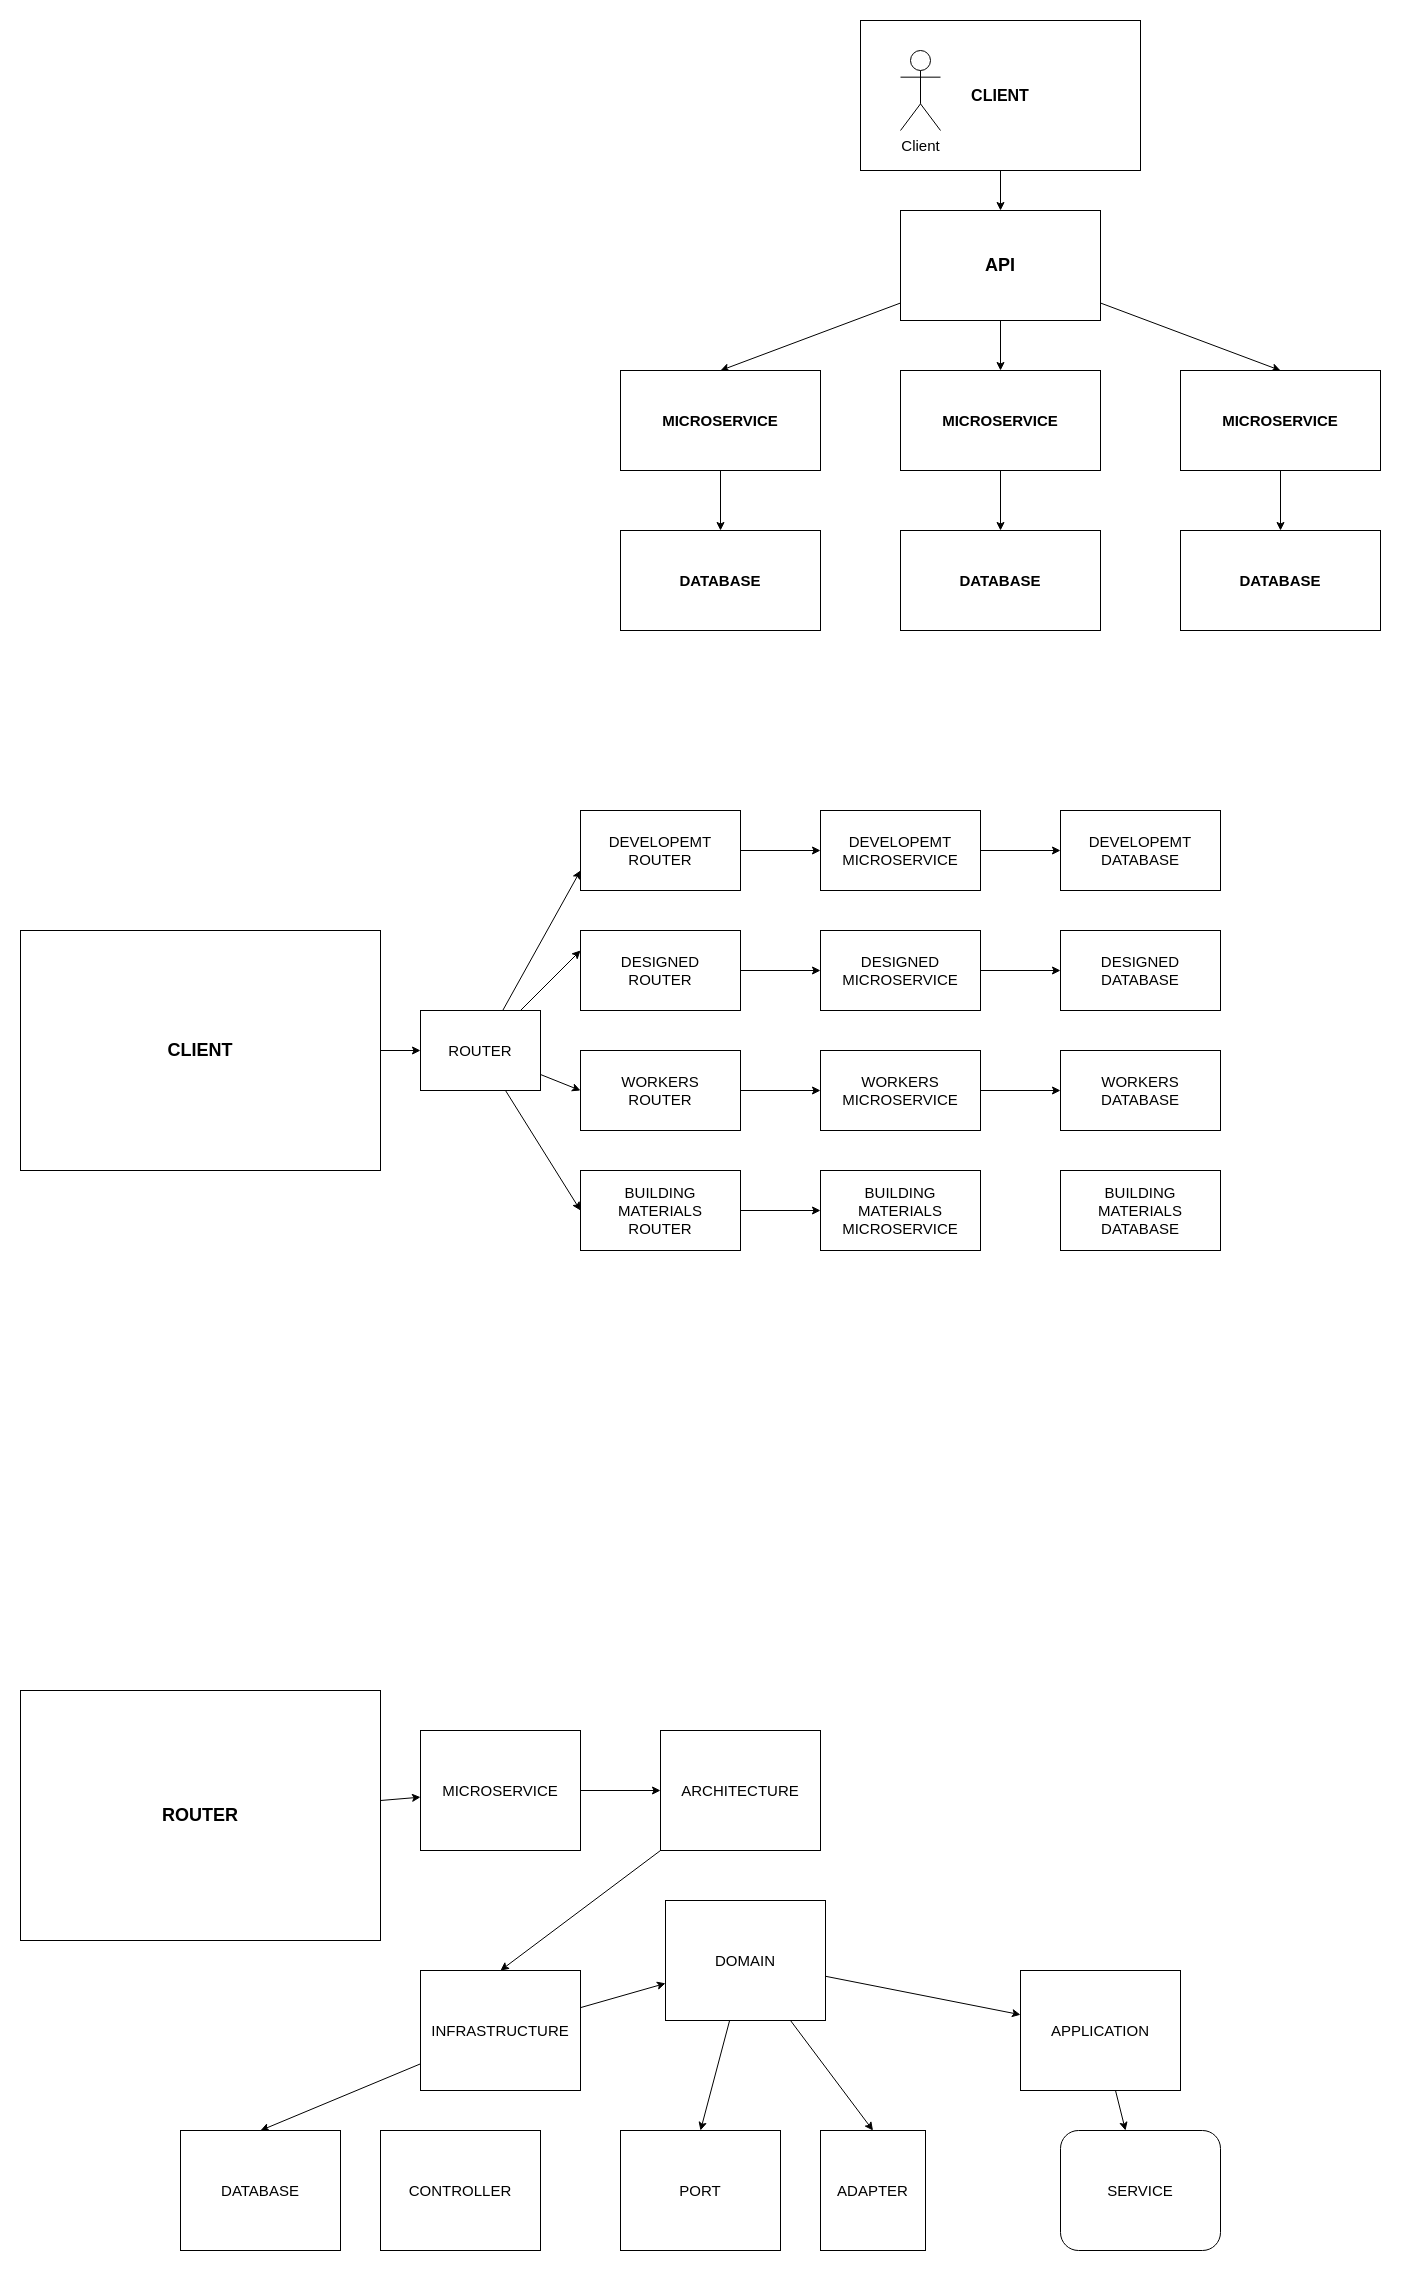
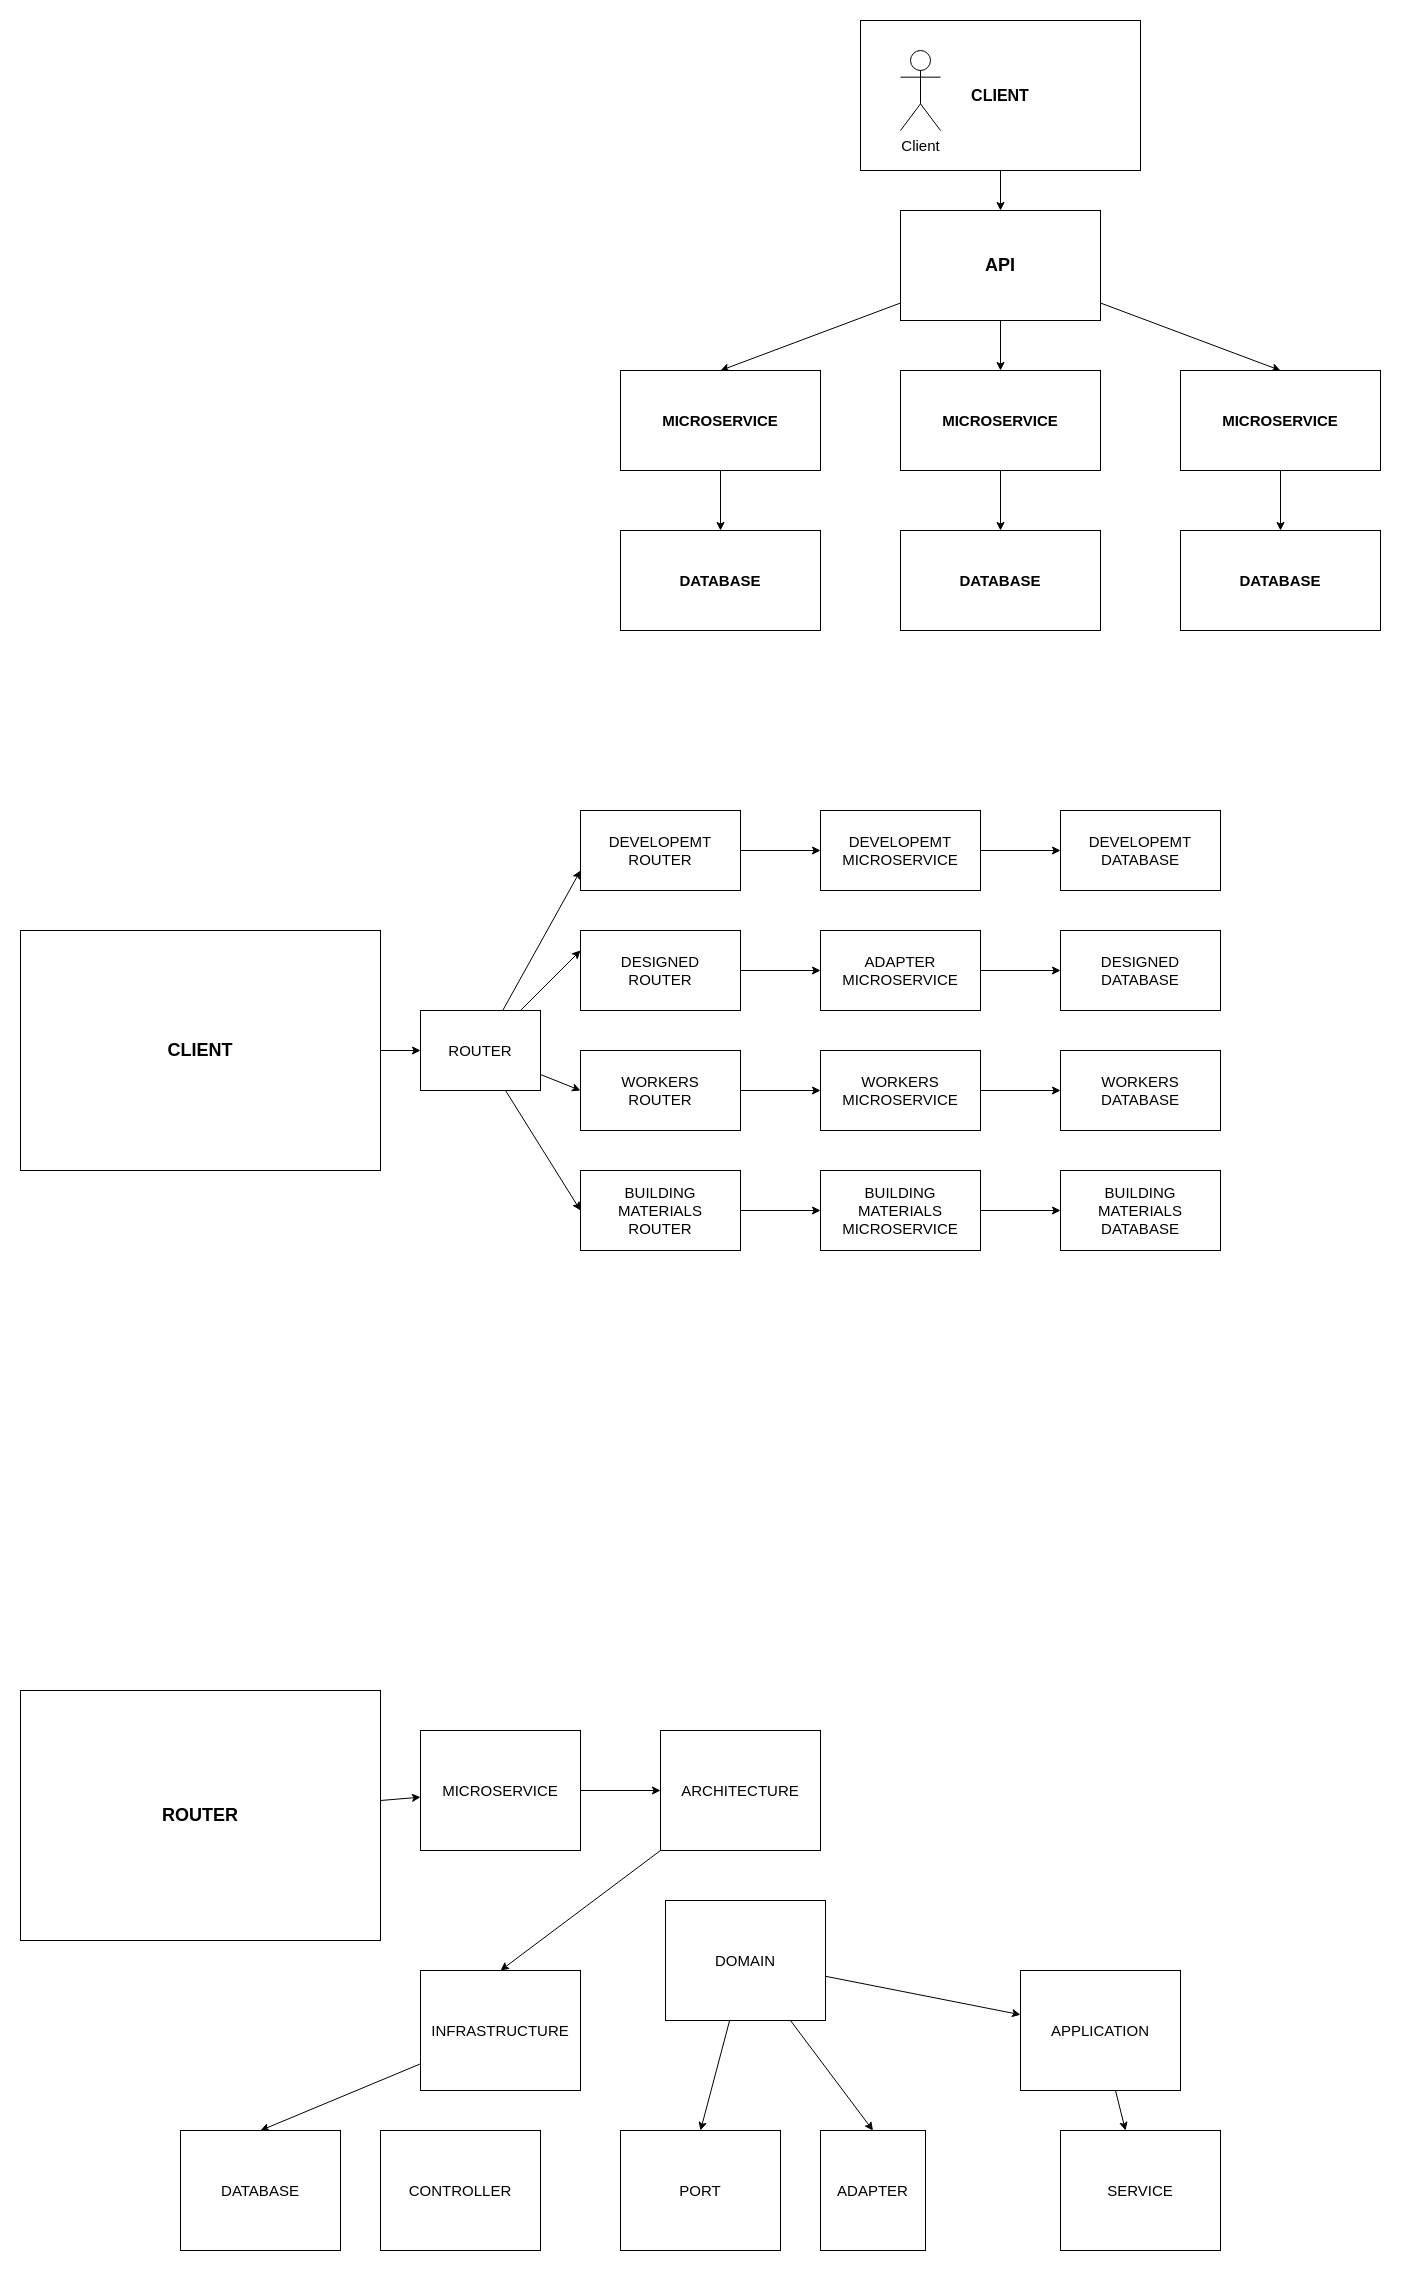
node "DESIGNED MICROSERVICE": label "DESIGNED MICROSERVICE" -> "ADAPTER MICROSERVICE"
edge "BUILDING MATERIALS MICROSERVICE" -> "BUILDING MATERIALS DATABASE": added
edge "INFRASTRUCTURE" -> "DOMAIN": removed
node "SERVICE": shape rounded rectangle -> rectangle
